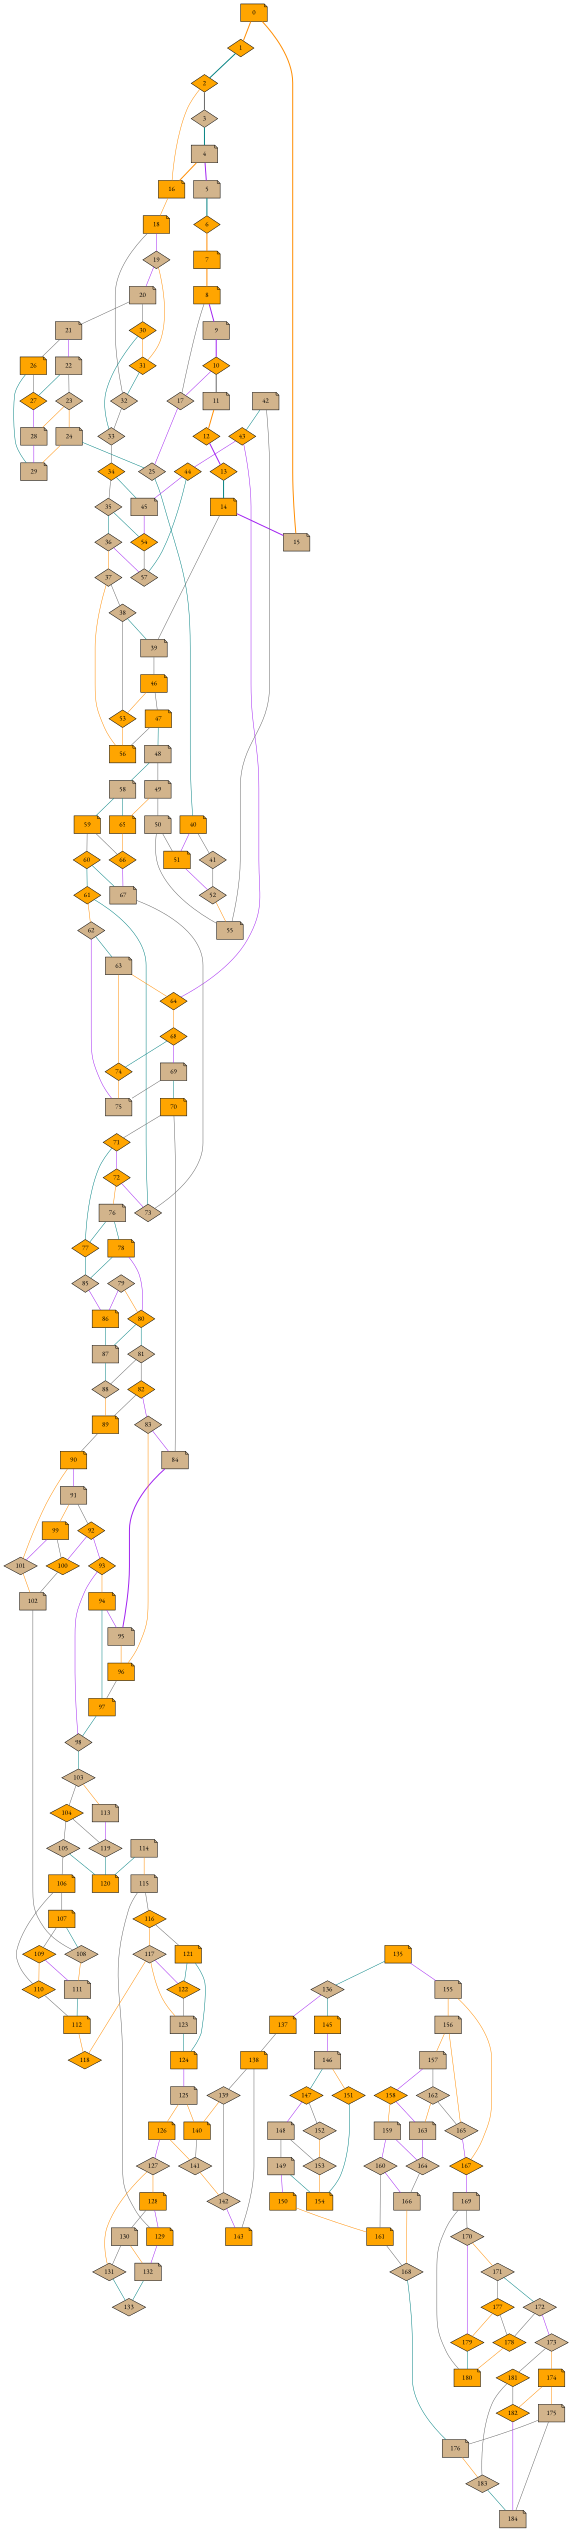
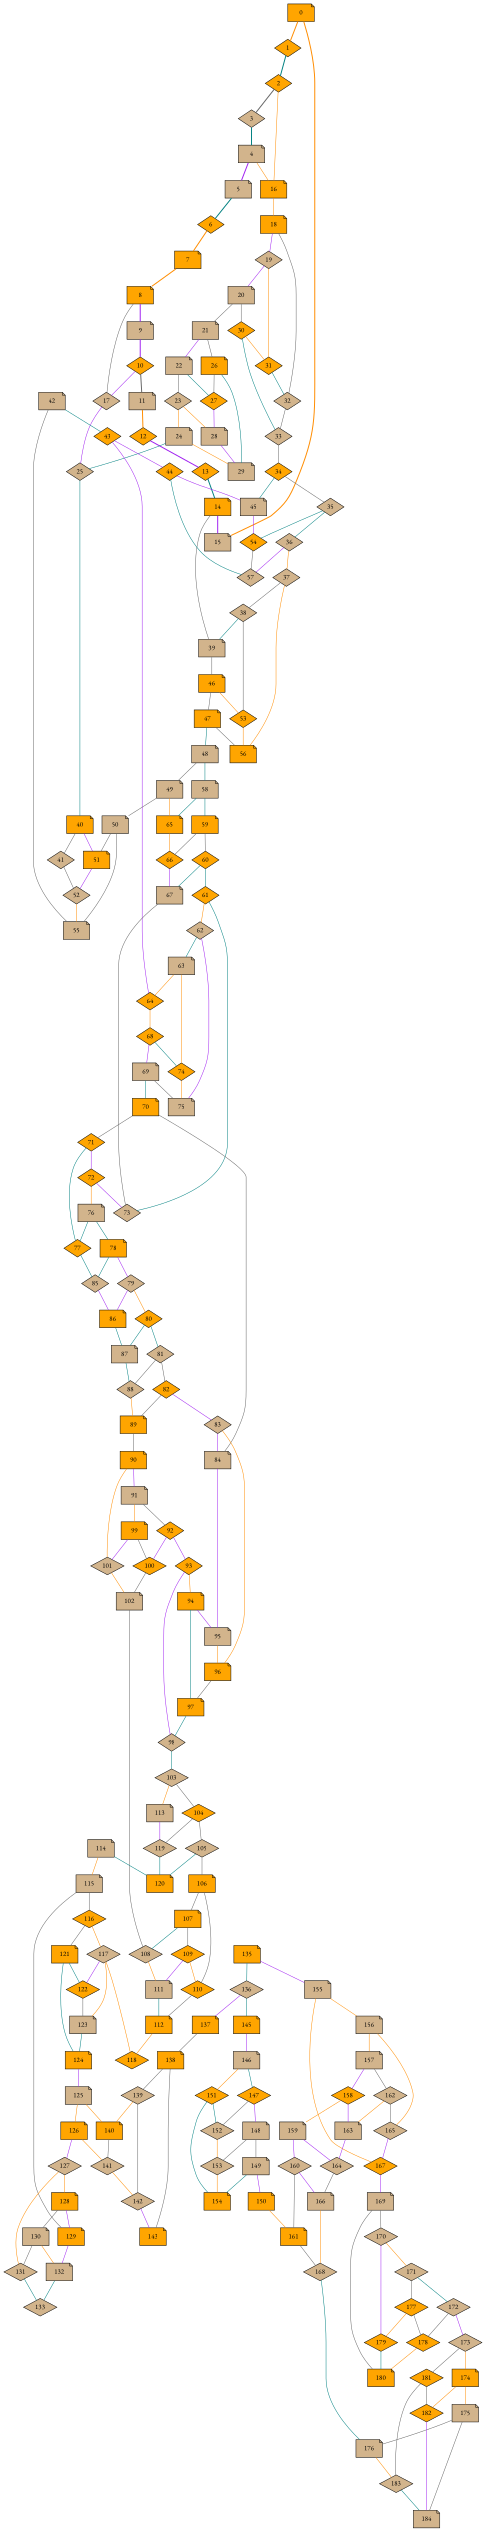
edge "4" -- "16": style bold -> solid
edge "78" -- "80": now "78" -- "79"
edge "84" -- "95": style bold -> solid
edge "151" -- "152": added
